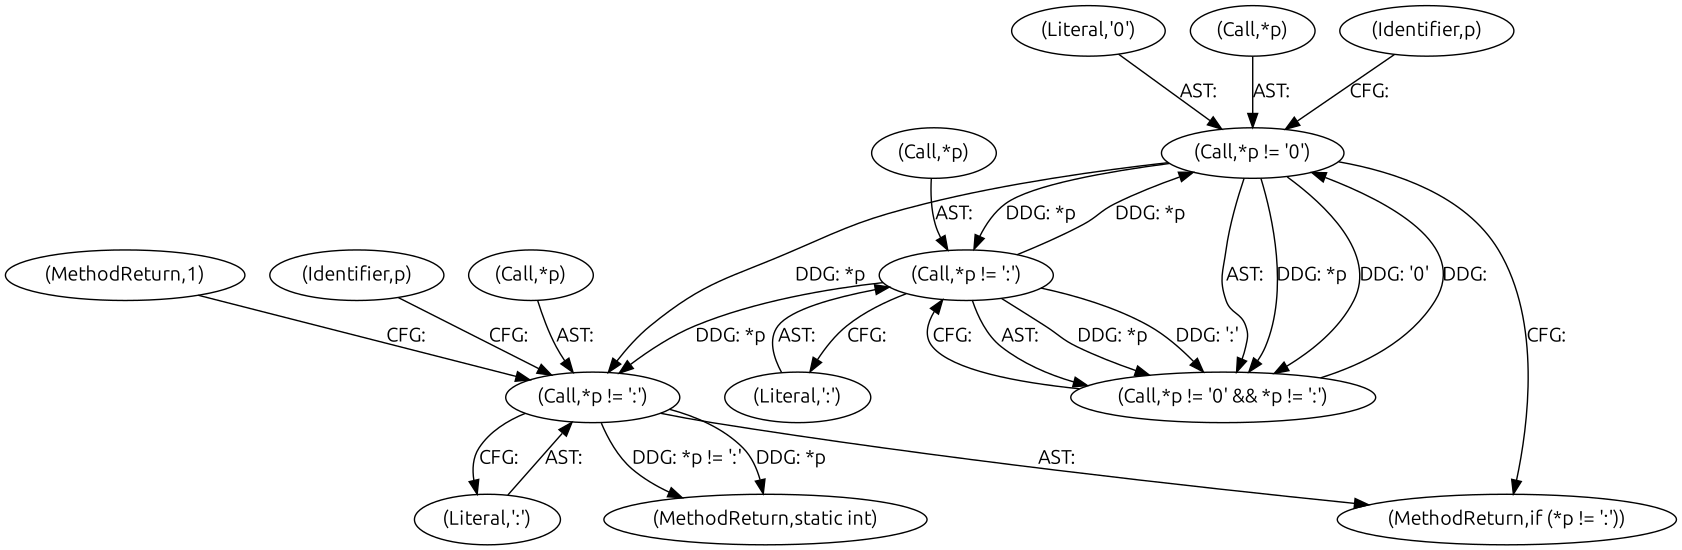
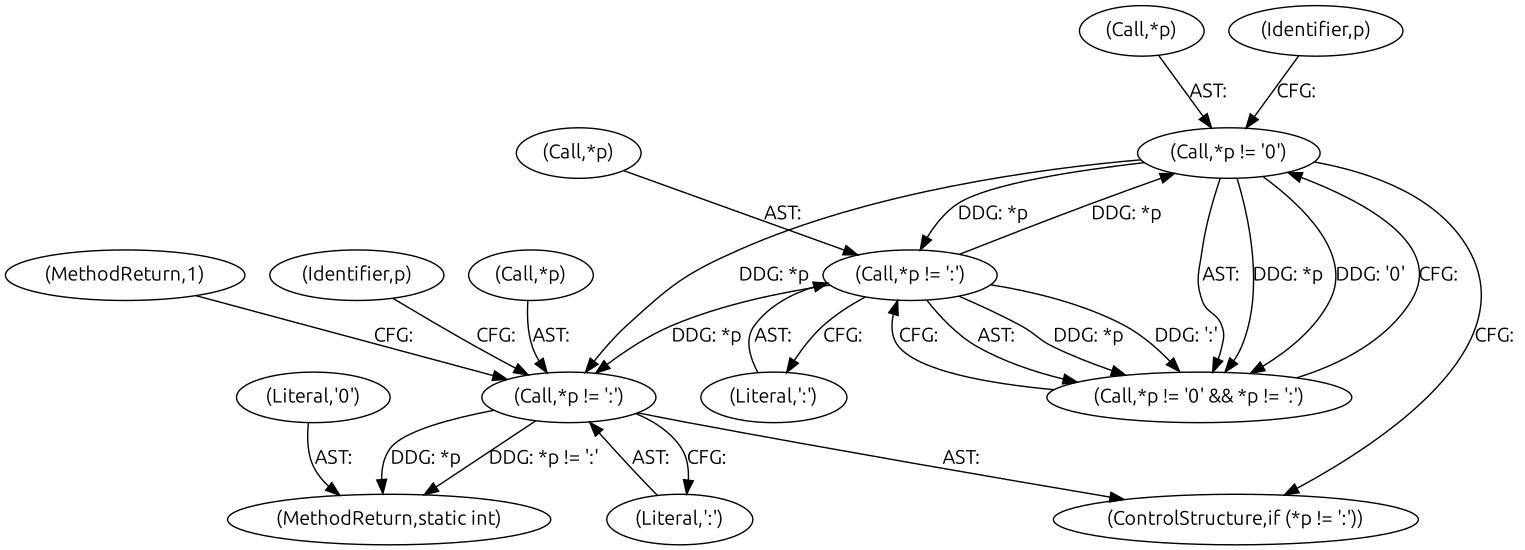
edge "(Literal,'0')" -> "(Call,*p != '0')": now "(Literal,'0')" -> "(MethodReturn,static int)"
edge "(Call,*p != '0' && *p != ':')" -> "(Call,*p != '0')": label "DDG: " -> "CFG: "
node "(MethodReturn,if (*p != ':'))": label "(MethodReturn,if (*p != ':'))" -> "(ControlStructure,if (*p != ':'))"
